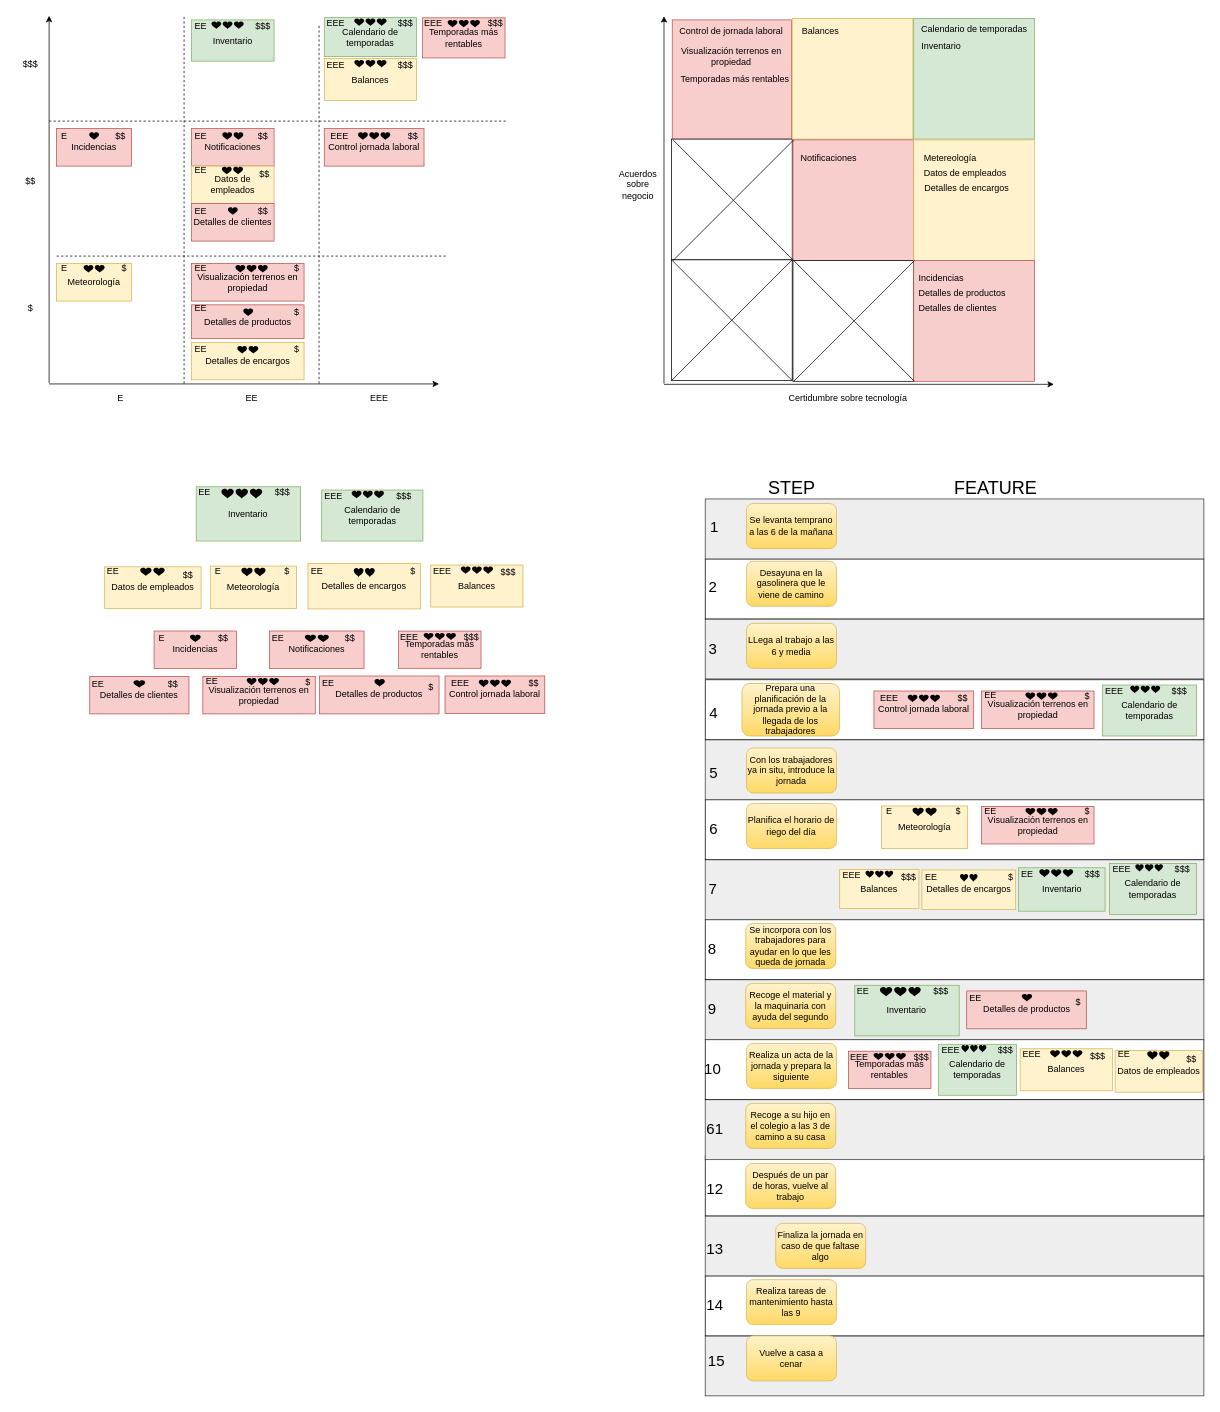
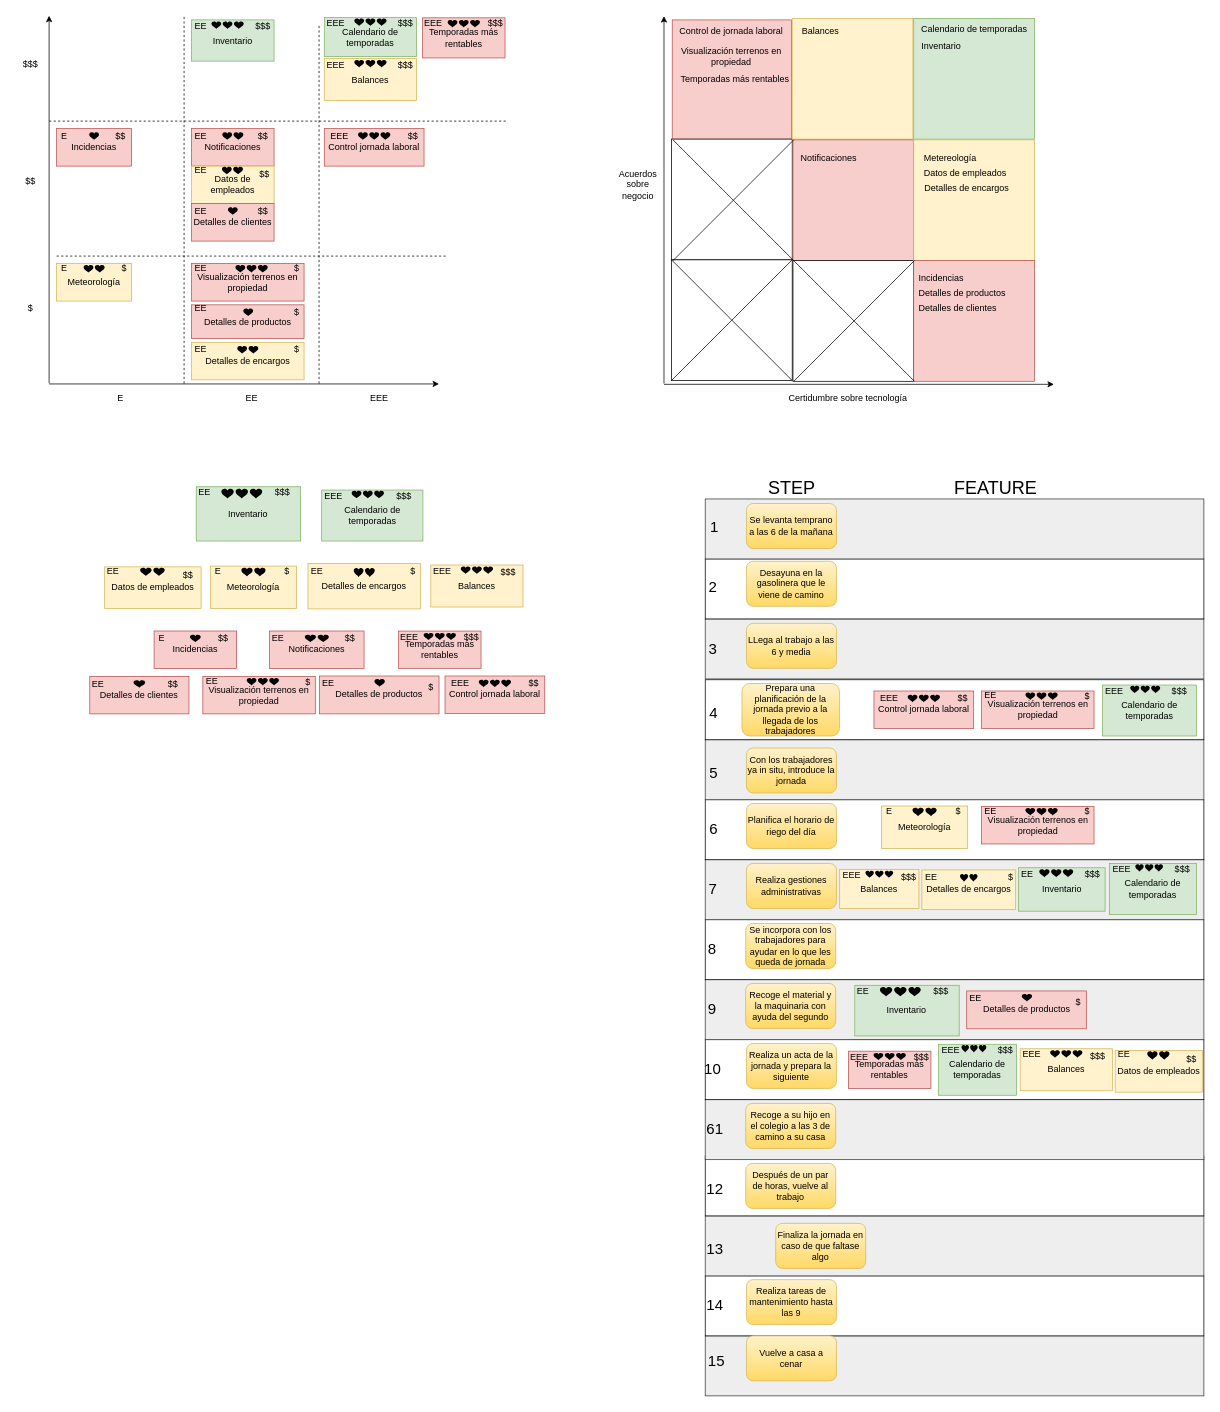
node "Realiza gestiones administrativas": added
